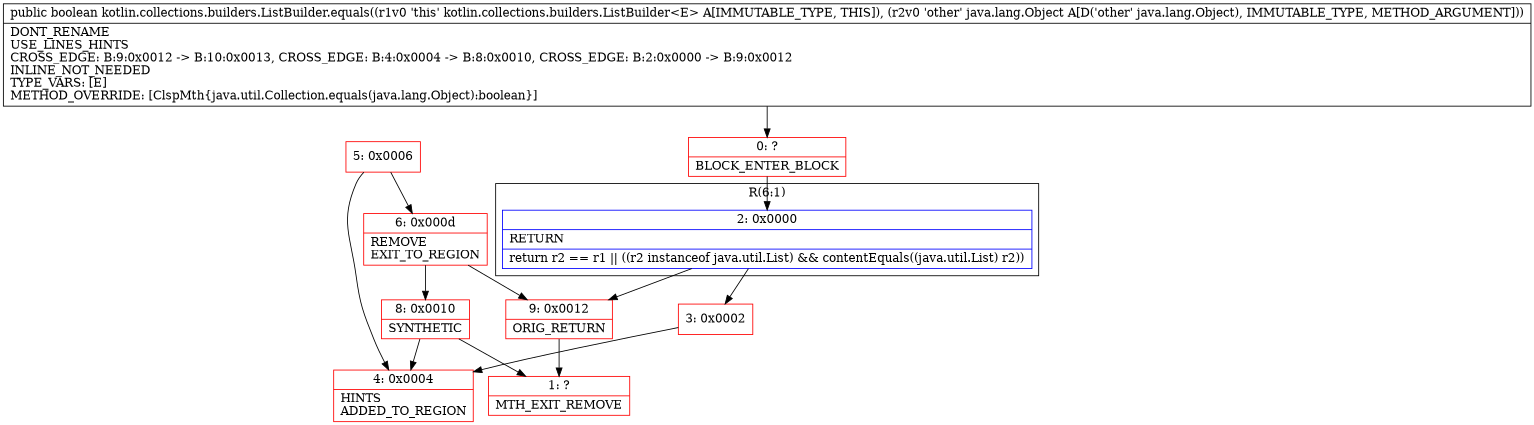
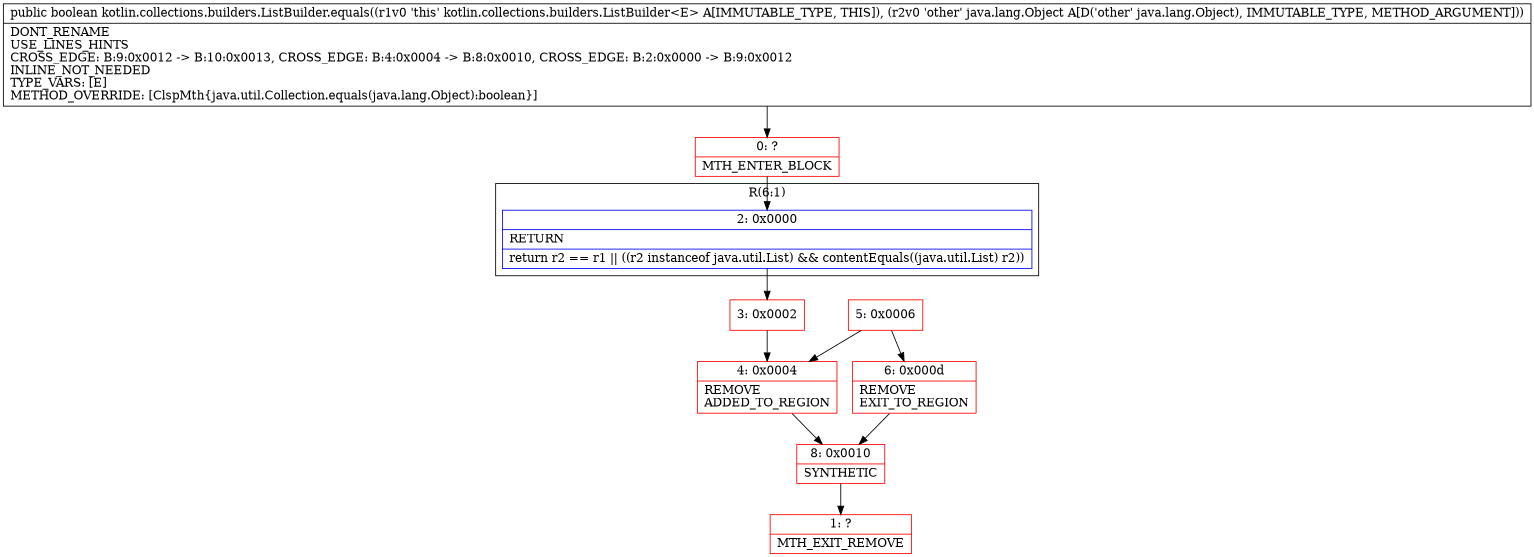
node "0: ?": text "BLOCK_ENTER_BLOCK" -> "MTH_ENTER_BLOCK"
node "9: 0x0012": removed
edge "8: 0x0010" -> "4: 0x0004": reversed
node "4: 0x0004": text "HINTS" -> "REMOVE"
